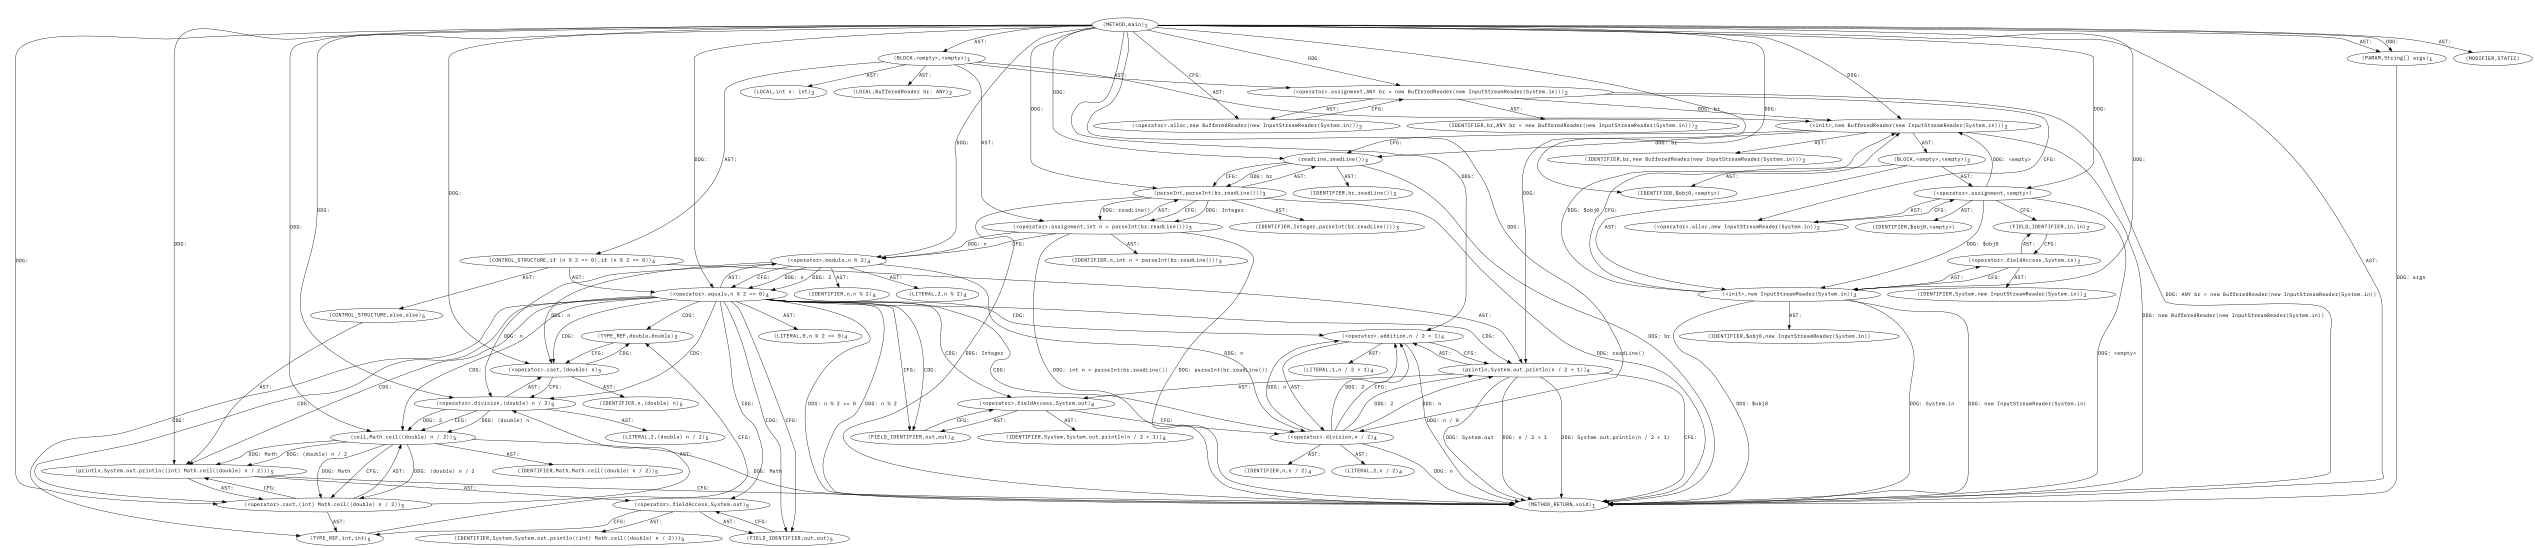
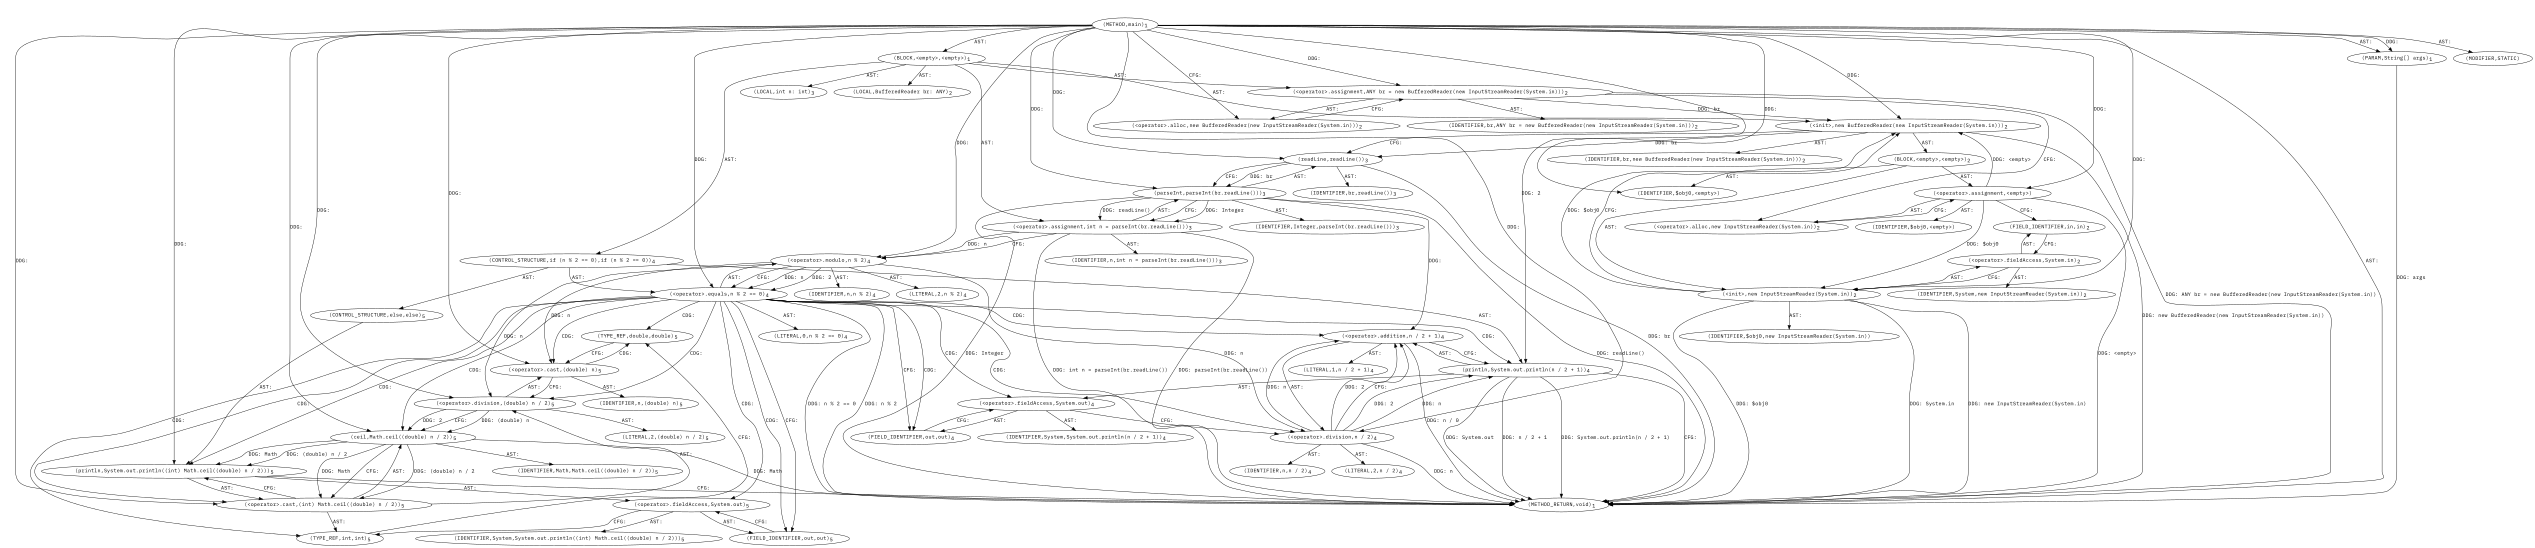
edge "(METHOD,main)" -> "(<operator>.addition,n / 2 + 1)": now "(parseInt,parseInt(br.readLine()))" -> "(<operator>.addition,n / 2 + 1)"
edge "(METHOD,main)" -> "(println,System.out.println(n / 2 + 1))": label "DDG: " -> "DDG: 2"
